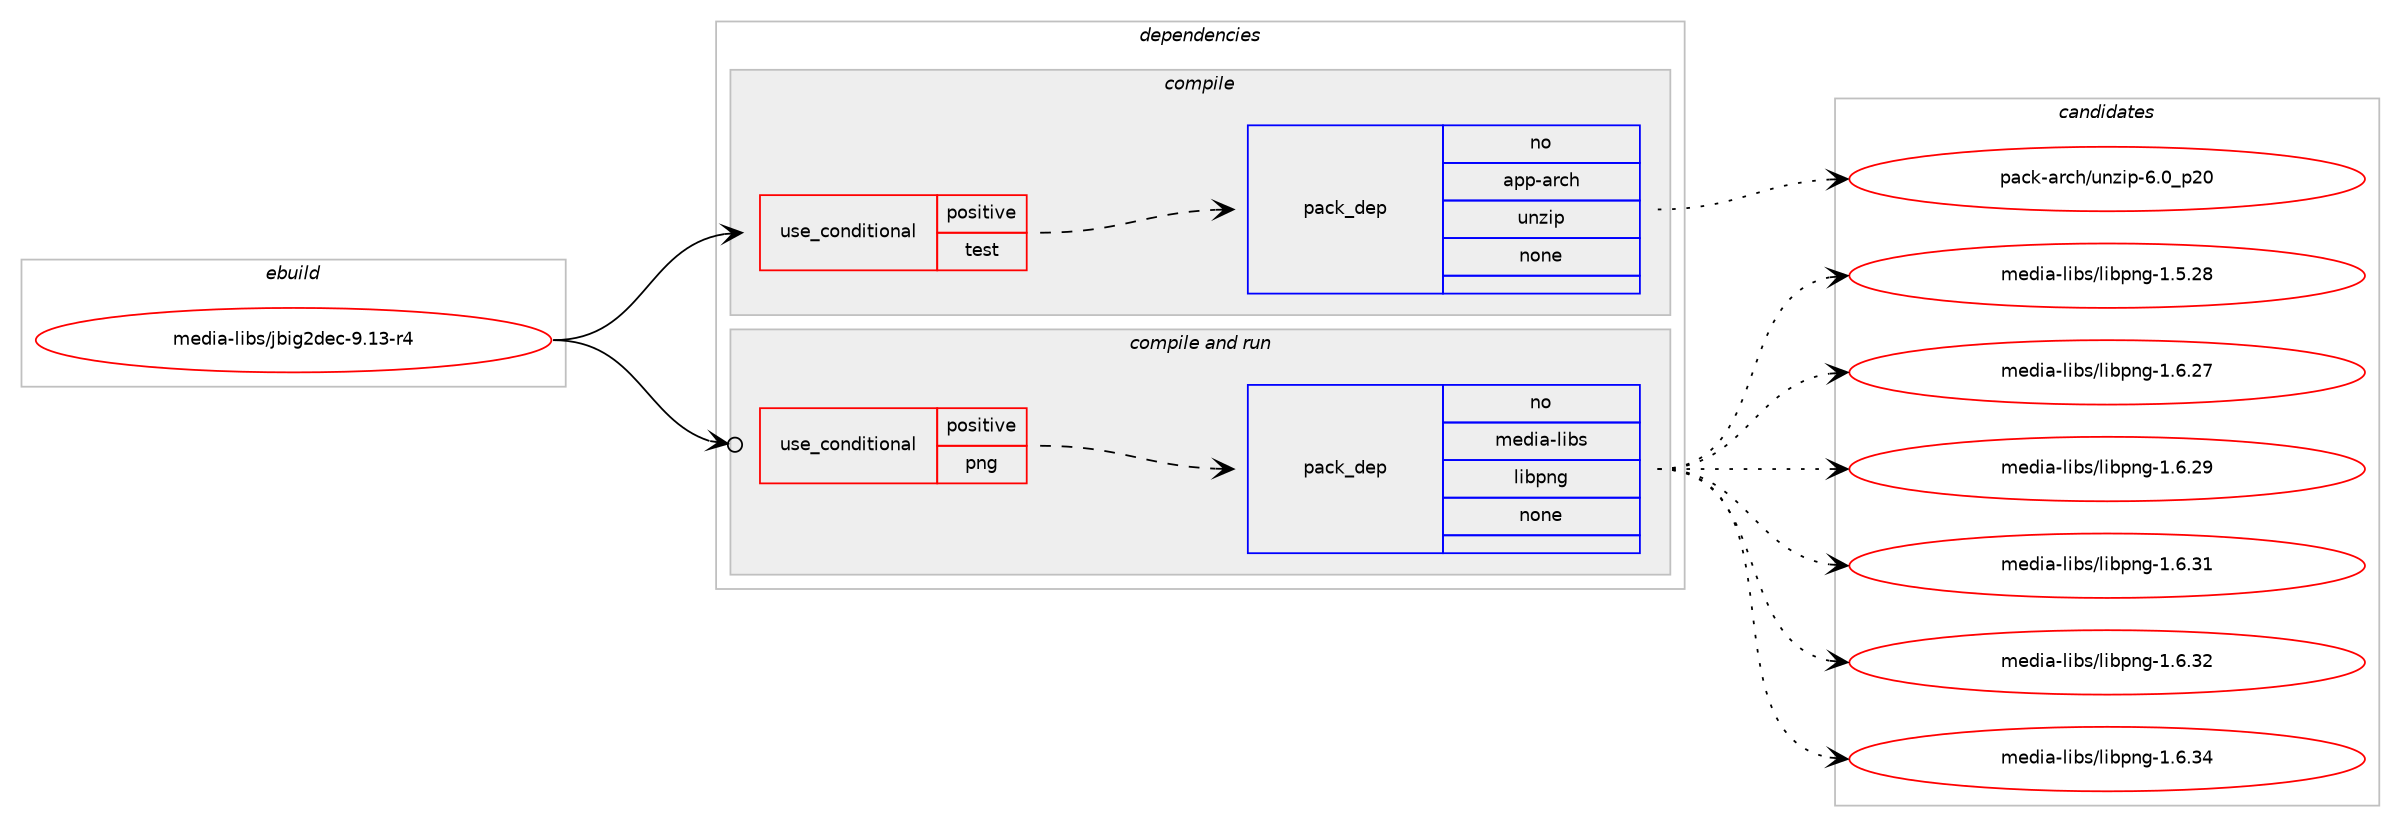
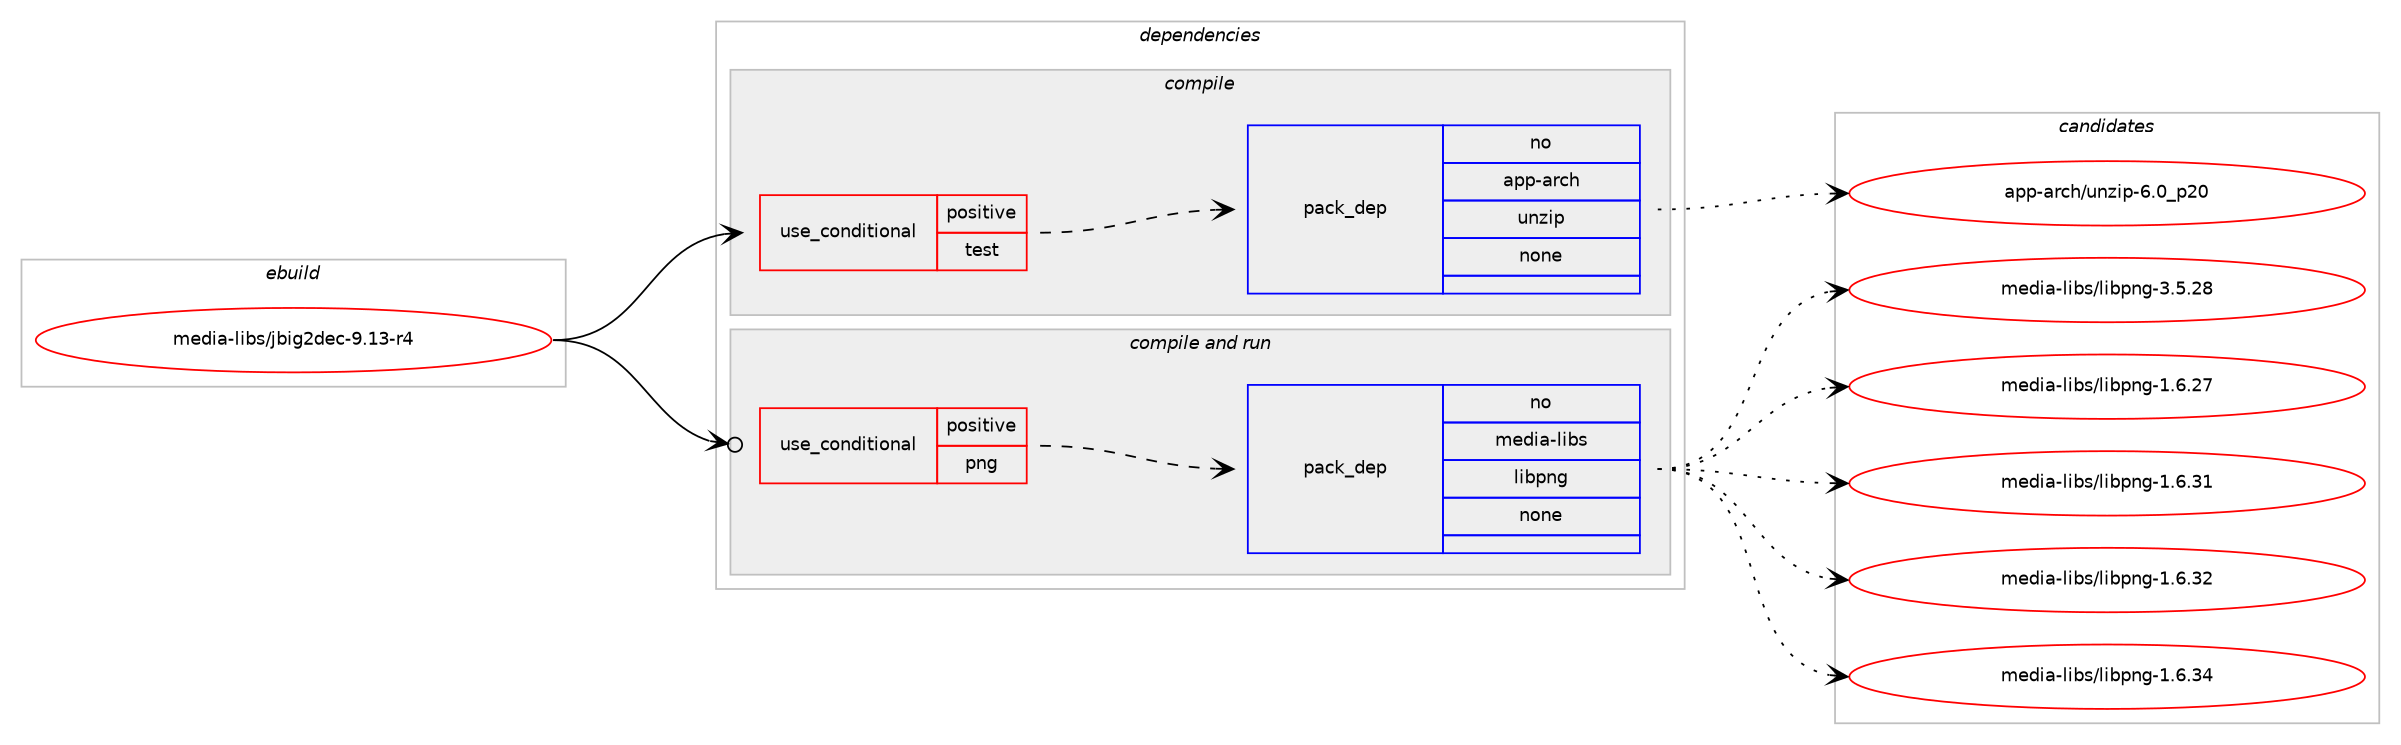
node "pack-arch/unzip-6.0_p20": label "pack-arch/unzip-6.0_p20" -> "app-arch/unzip-6.0_p20"
node "media-libs/libpng-1.5.28": label "media-libs/libpng-1.5.28" -> "media-libs/libpng-3.5.28"
node "media-libs/libpng-1.6.29": removed
